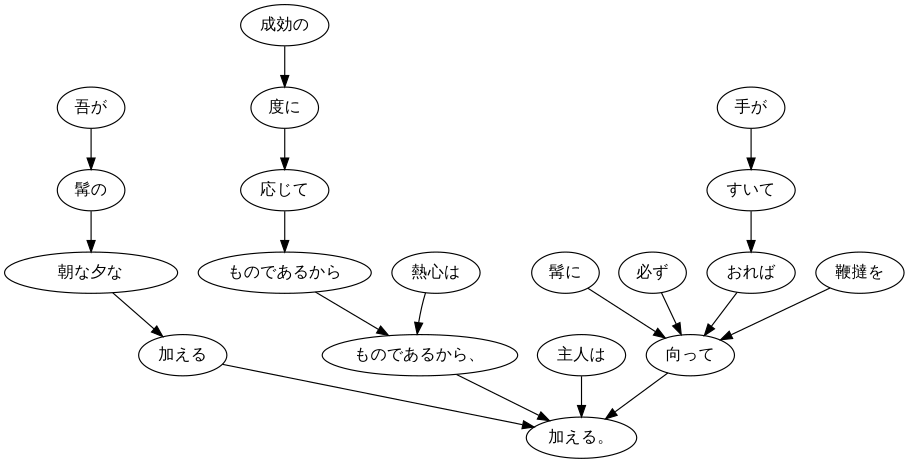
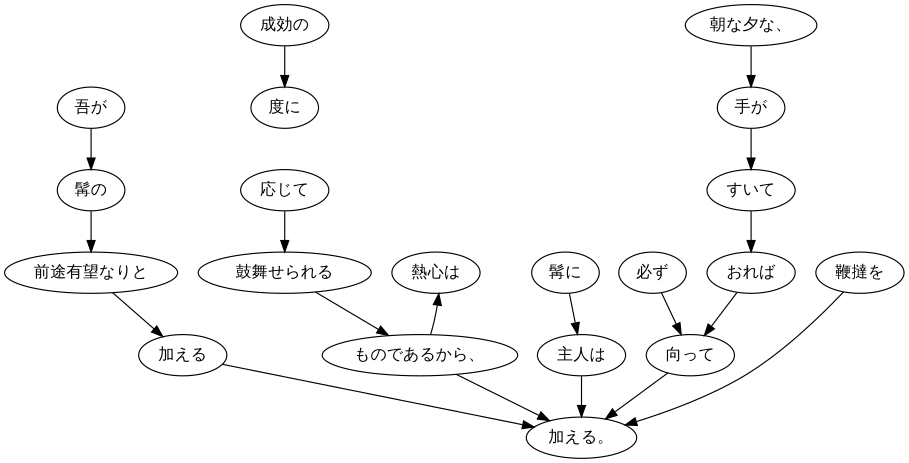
node "朝な夕な、": added
edge "度に" -> "応じて": removed
node "朝な夕な": label "朝な夕な" -> "前途有望なりと"
node "ものであるから": label "ものであるから" -> "鼓舞せられる"
edge "熱心は" -> "ものであるから、": reversed
edge "髯に" -> "向って": now "髯に" -> "主人は"
edge "鞭撻を" -> "向って": now "鞭撻を" -> "加える。"
